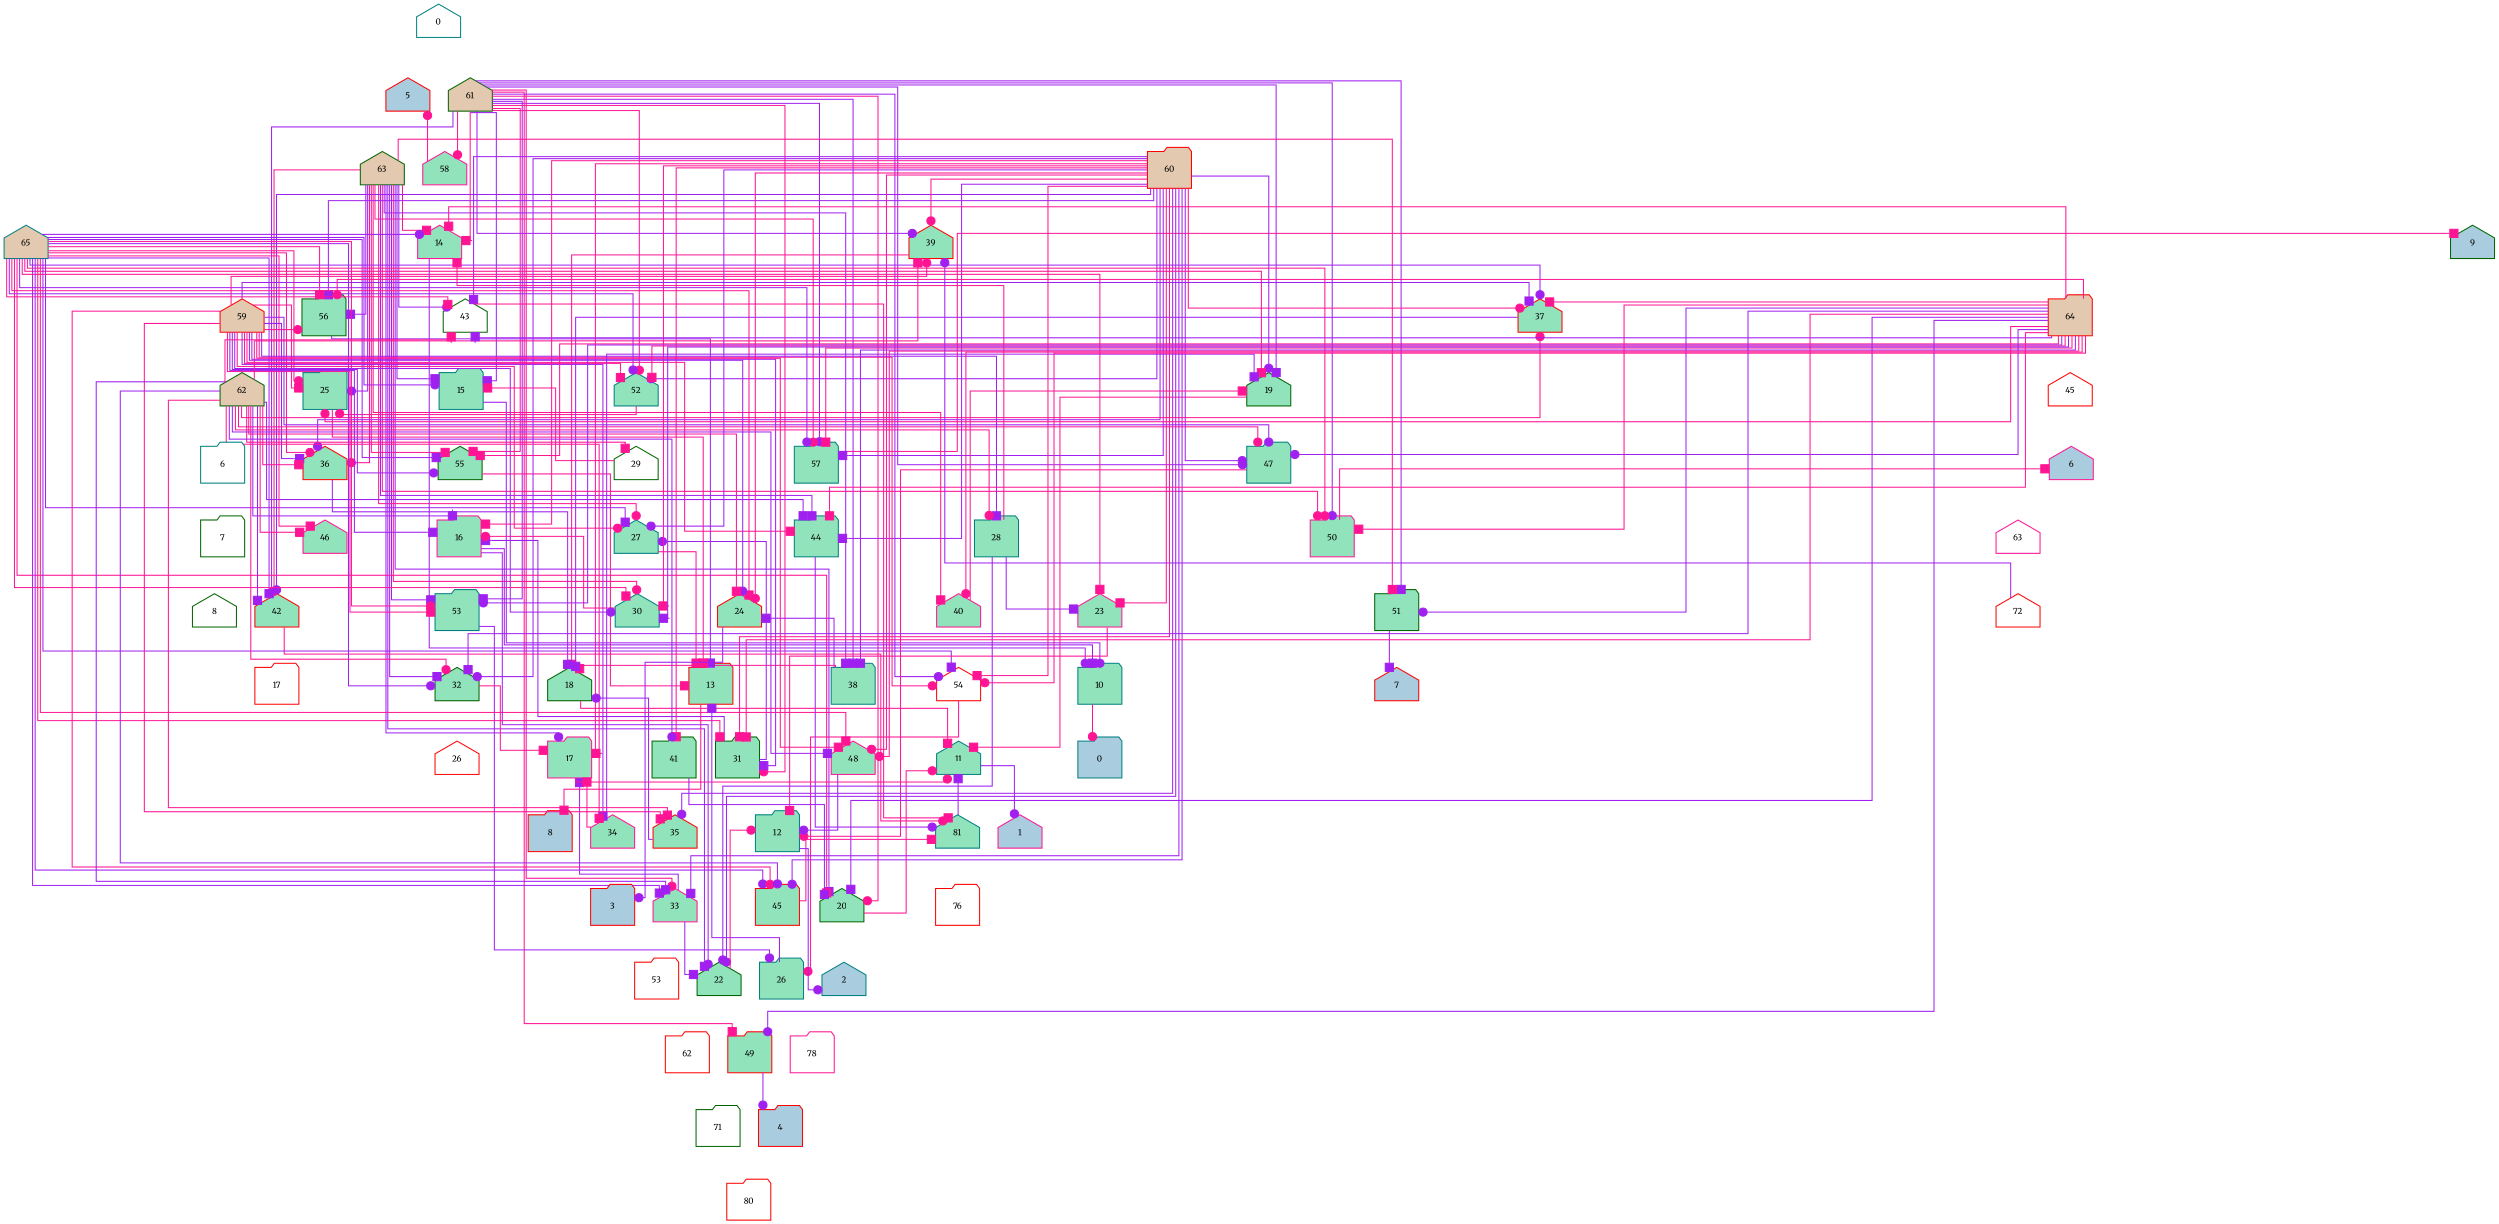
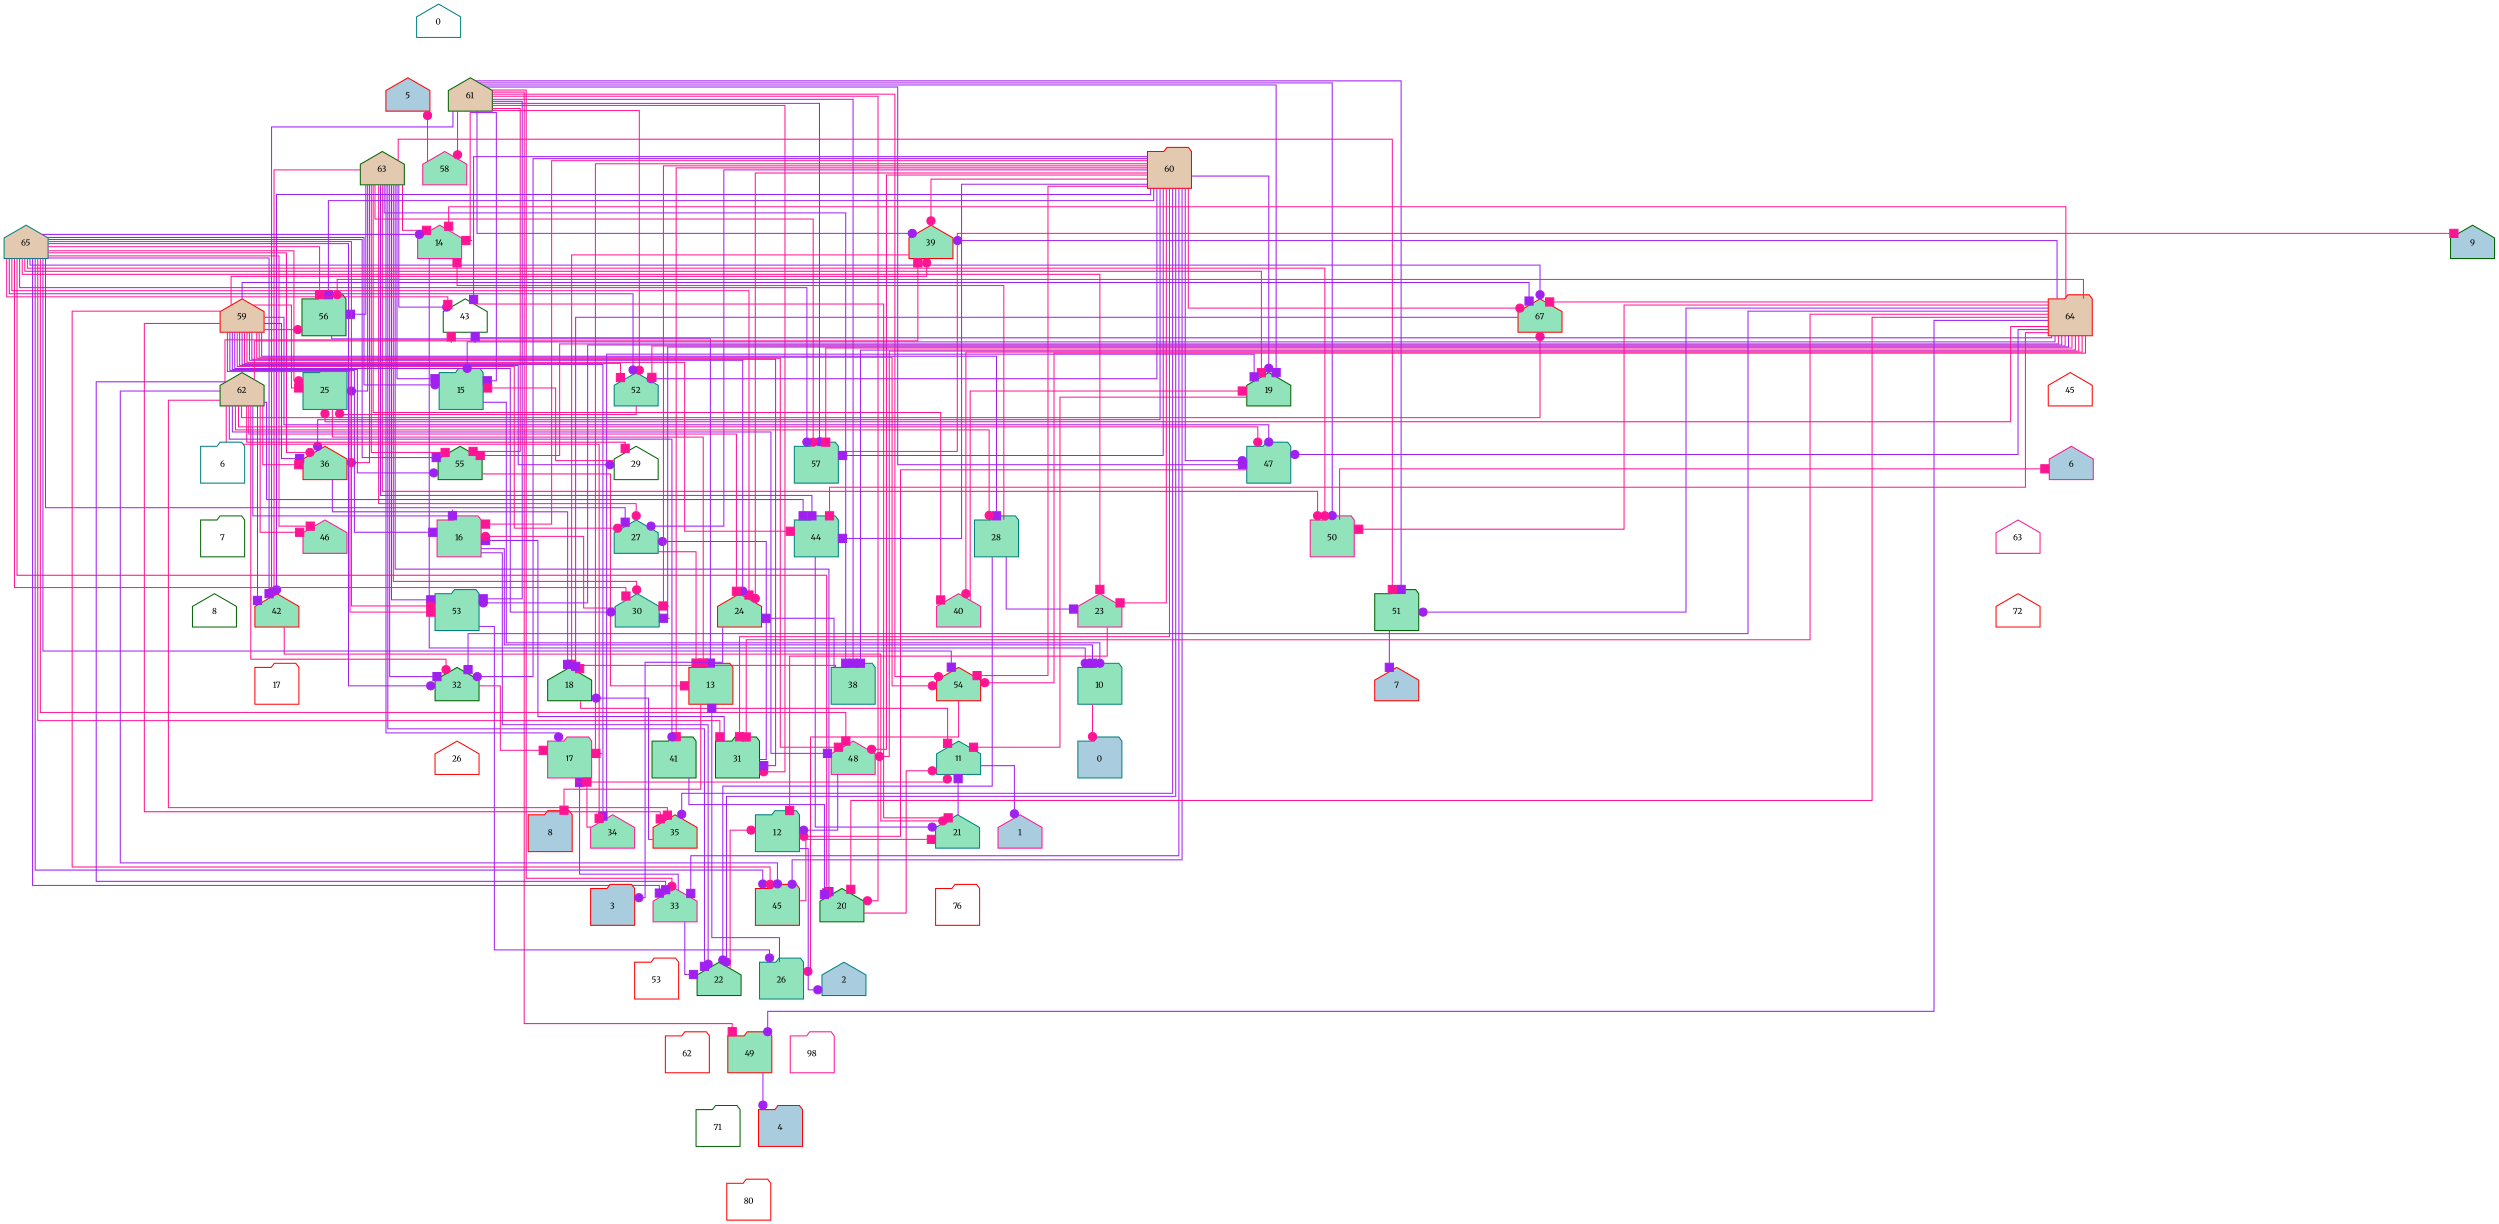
edge "61" -> "54": color purple -> deeppink
edge "61" -> "47": arrowhead dot -> box
node "37": label "37" -> "67"
edge "64" -> "15": added
edge "59" -> "29": added
edge "72" -> "39": now "64" -> "39"
node "54": fillcolor #ffffff -> #91e3bb
edge "64" -> "20": color purple -> deeppink
node "81": label "81" -> "21"
node "78": label "78" -> "98"
